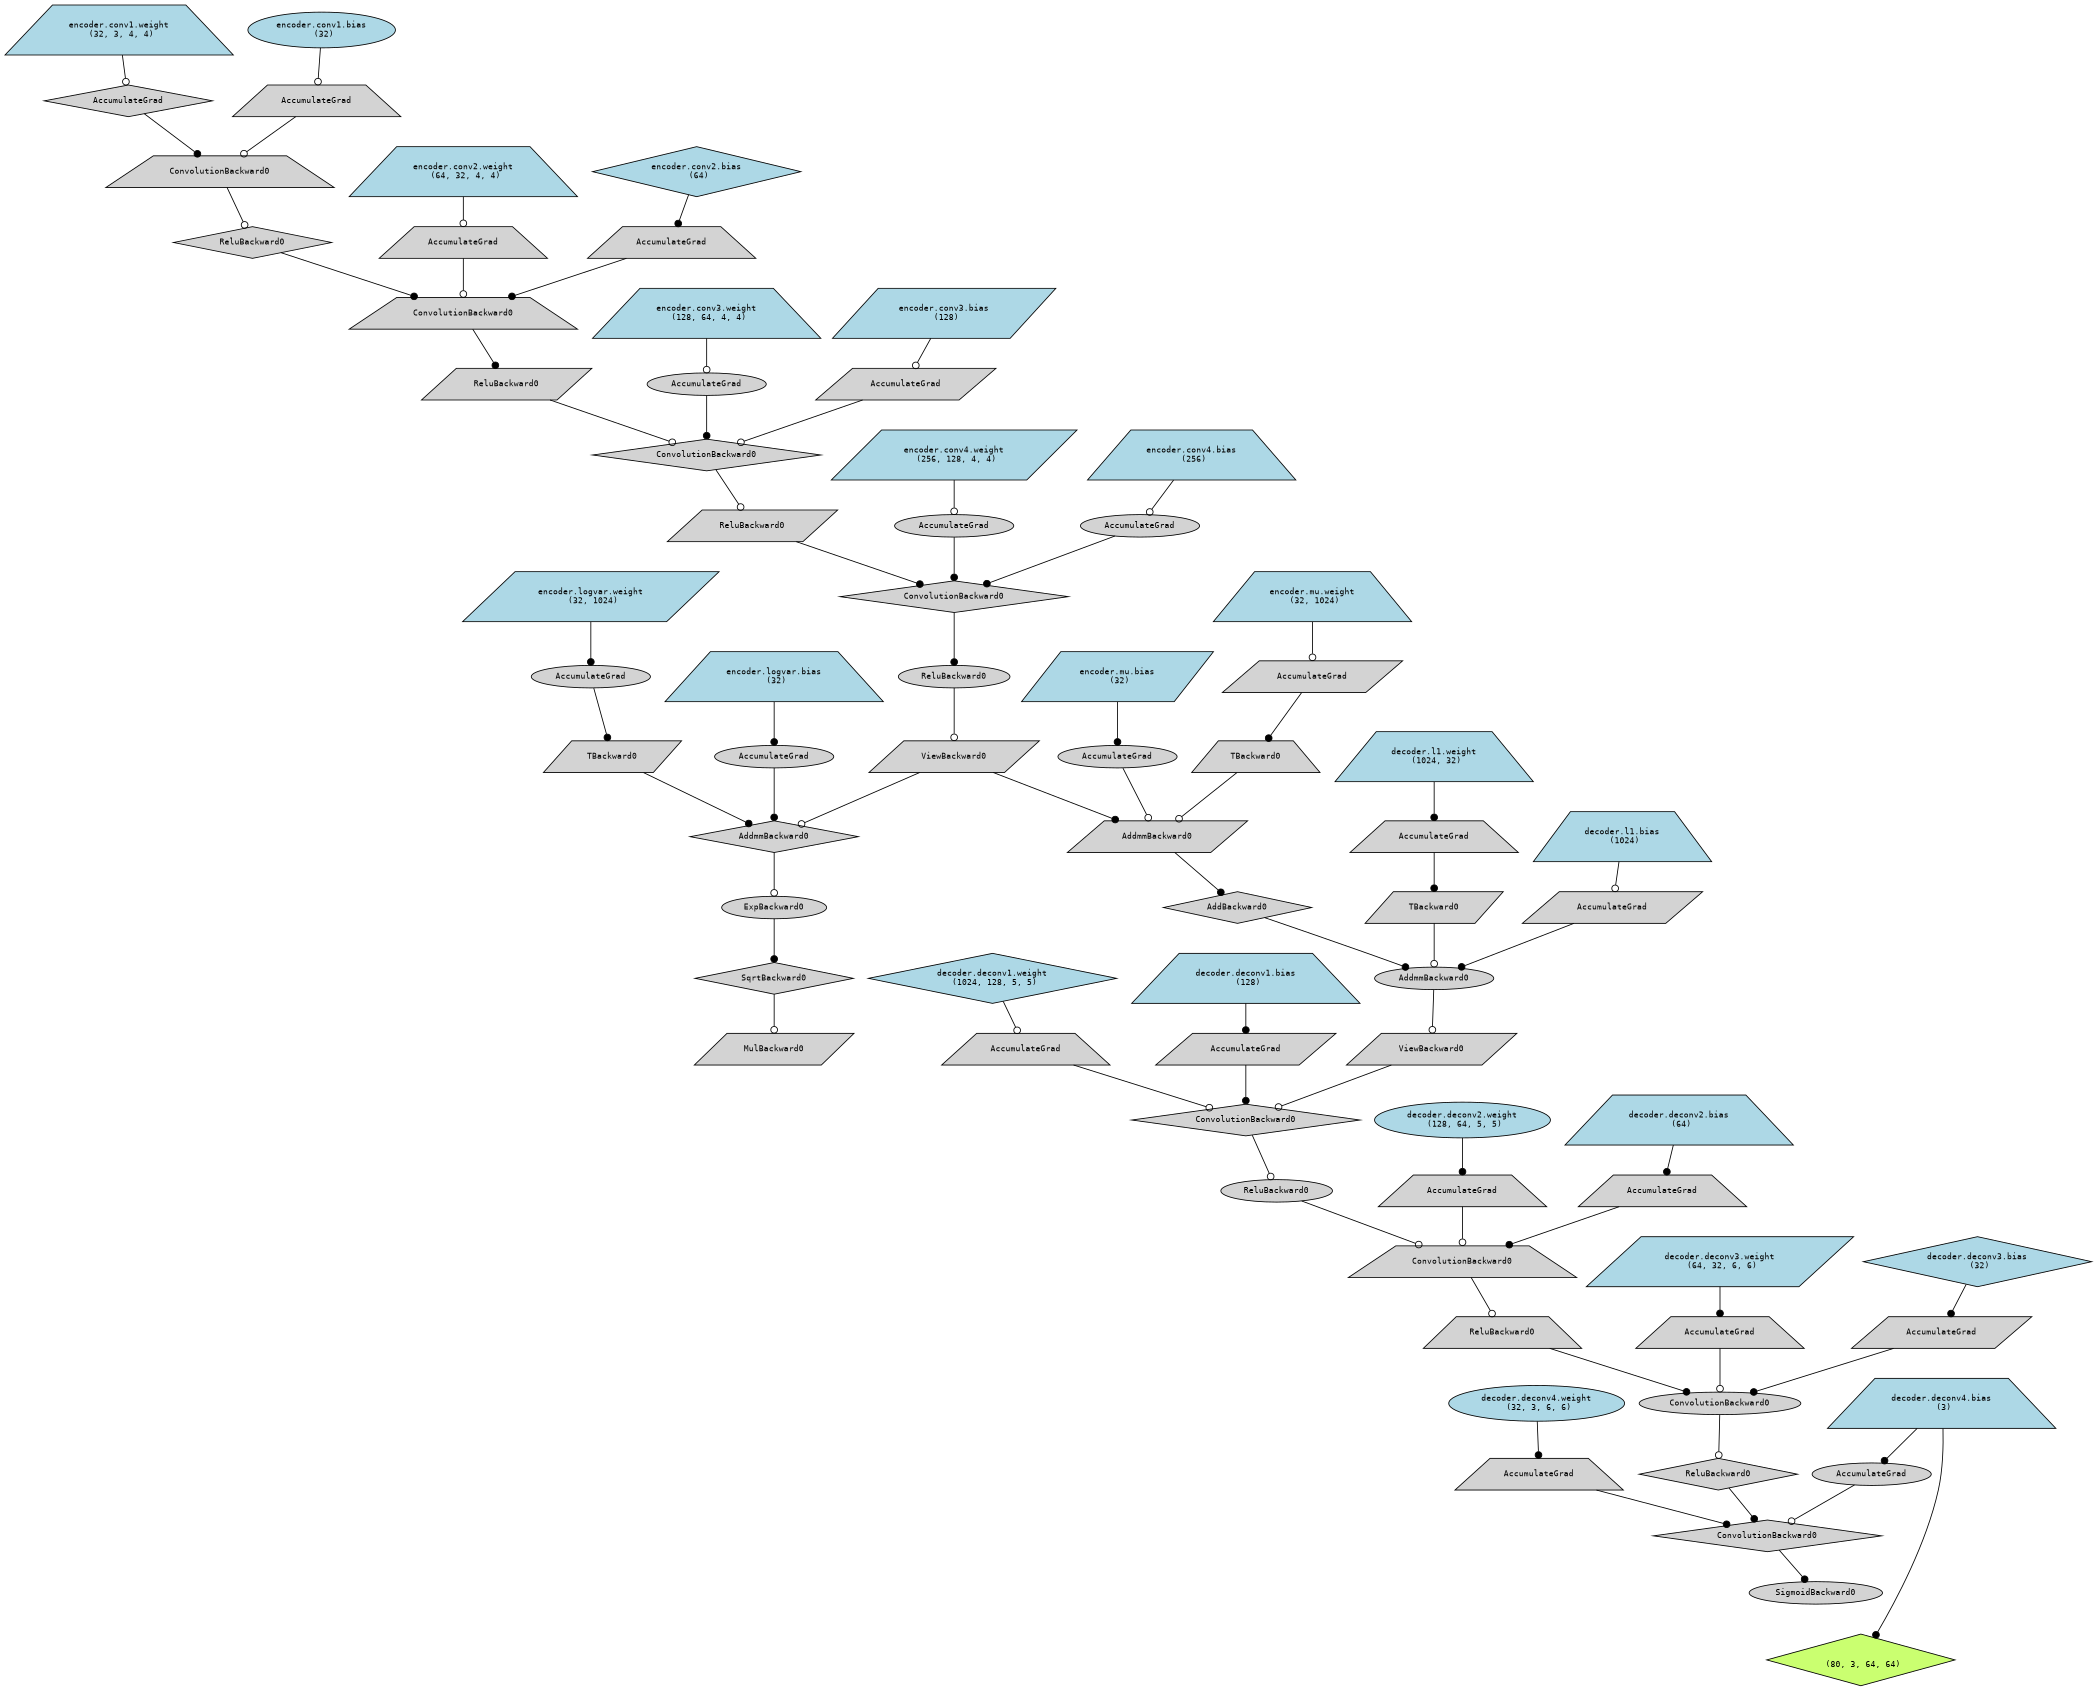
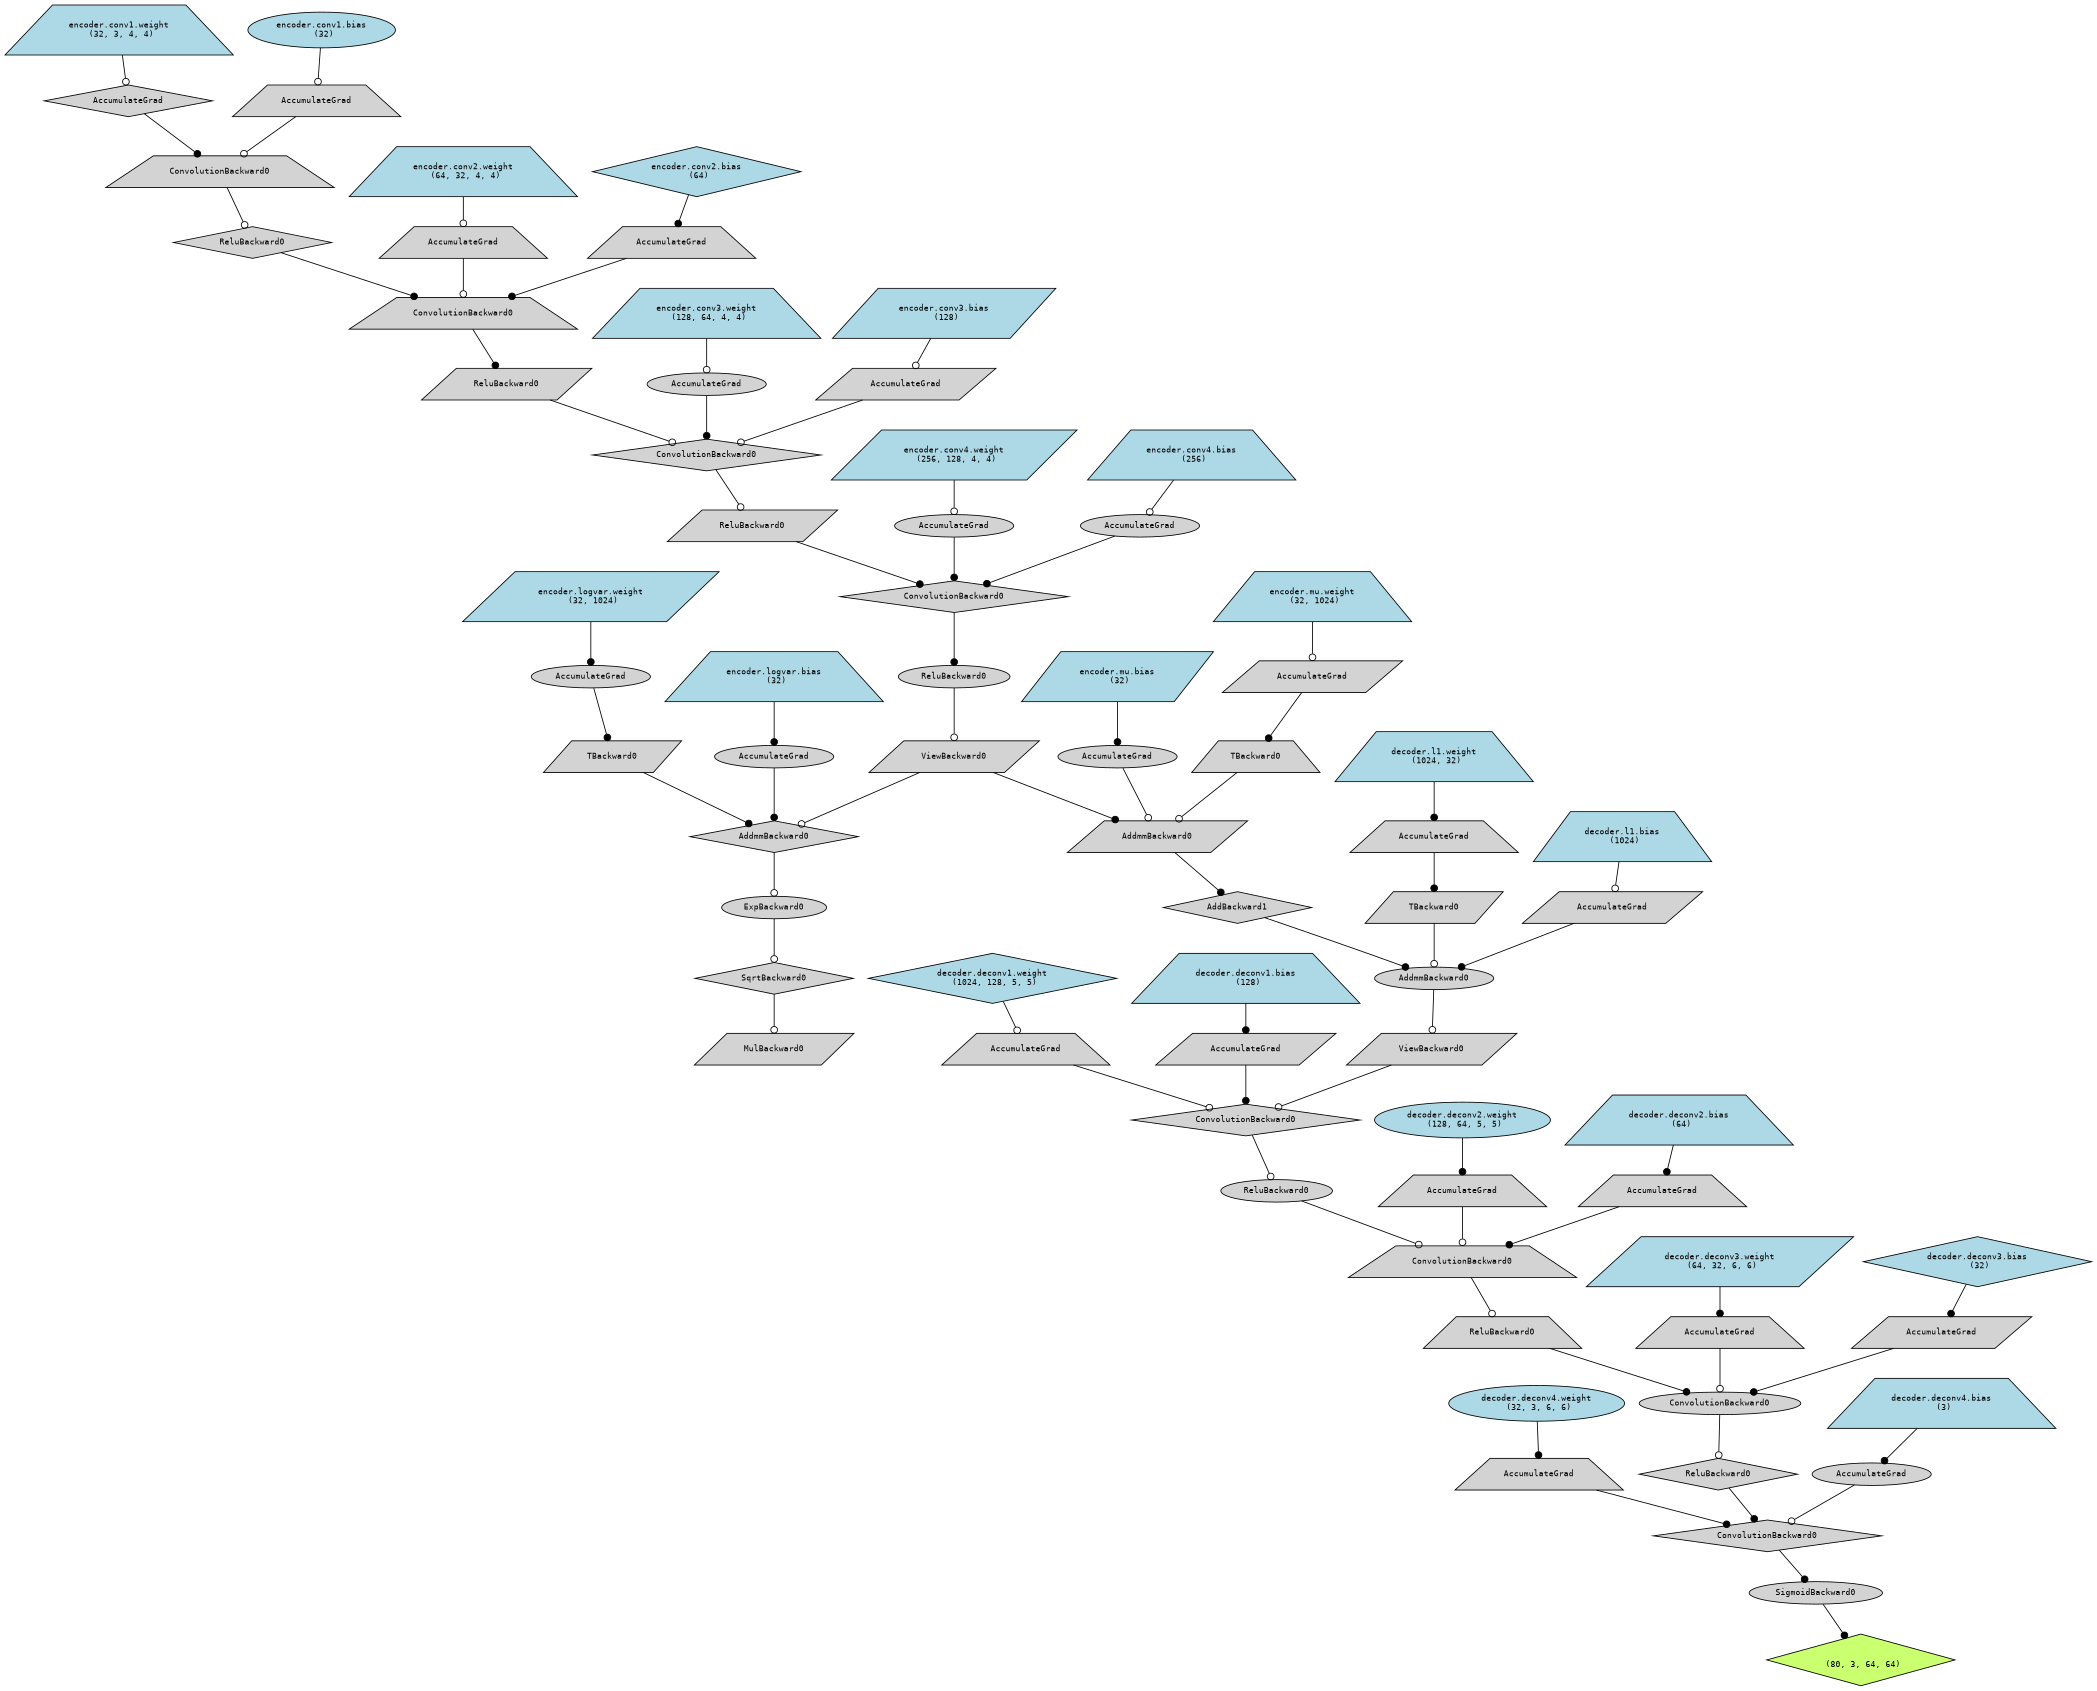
node "AddBackward0": label "AddBackward0" -> "AddBackward1"
edge "ExpBackward0" -> "SqrtBackward0": arrowhead dot -> odot
edge "decoder.deconv4.bias (3)" -> "(80, 3, 64, 64)": now "SigmoidBackward0" -> "(80, 3, 64, 64)"
